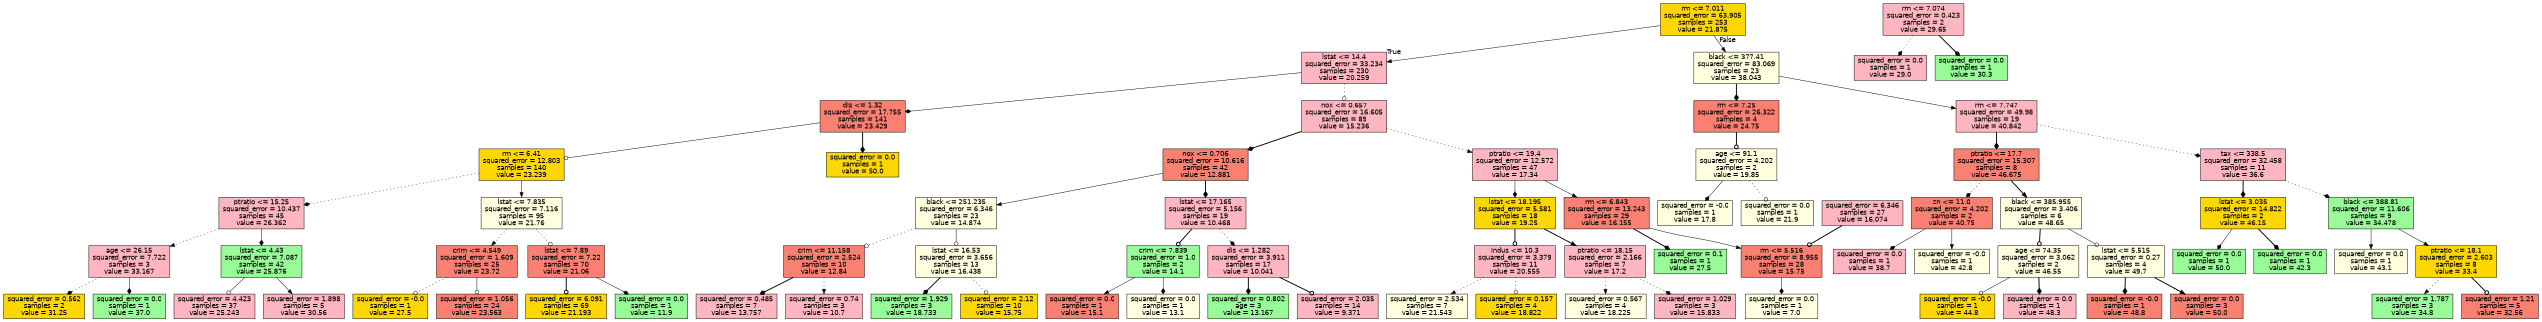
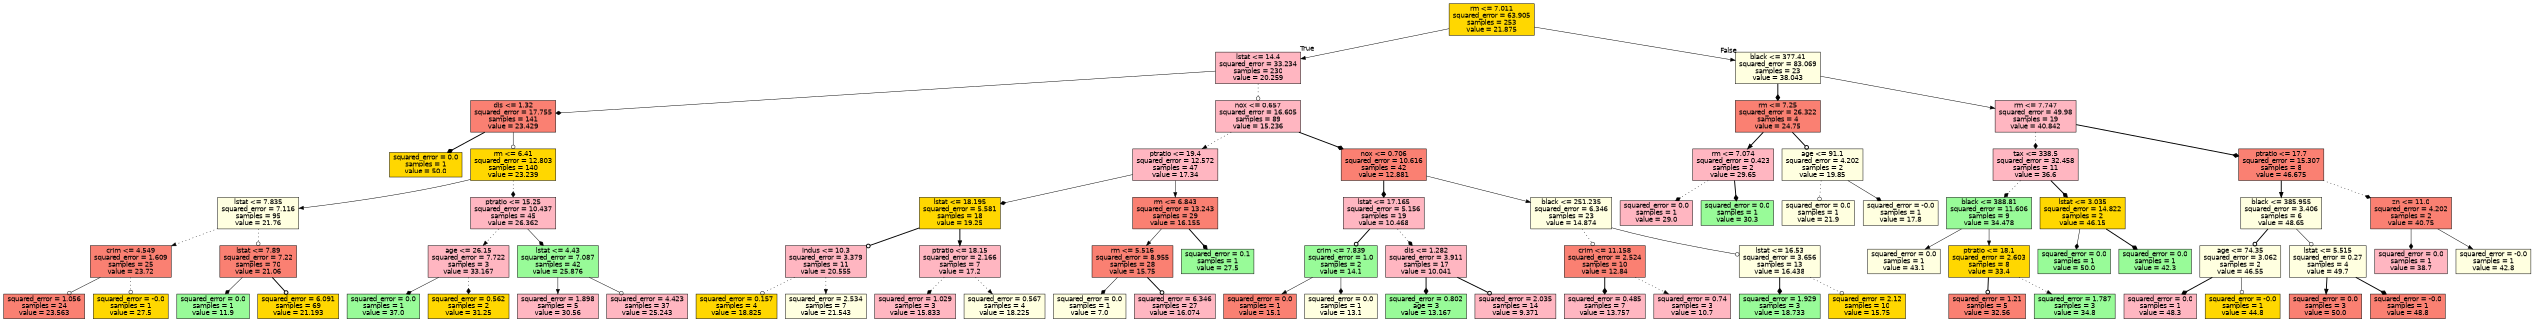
edge "rm <= 7.25 squared_error = 26.322 samples = 4 value = 24.75" -> "rm <= 7.074 squared_error = 0.423 samples = 2 value = 29.65": added
edge "squared_error = 6.346 samples = 27 value = 16.074" -> "rm <= 5.516 squared_error = 8.955 samples = 28 value = 15.75": reversed
node "squared_error = 0.157 samples = 4 value = 18.822": label "squared_error = 0.157 samples = 4 value = 18.822" -> "squared_error = 0.157 samples = 4 value = 18.825"
